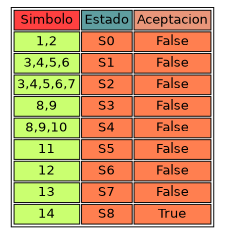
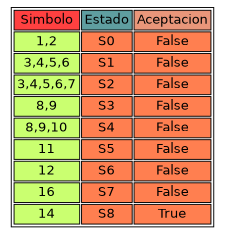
node "Simbolo": text "13" -> "16"
